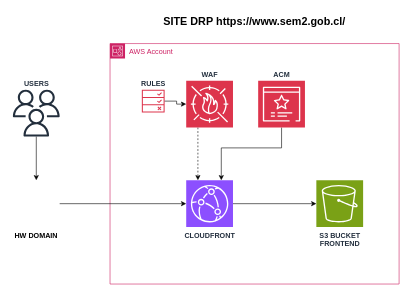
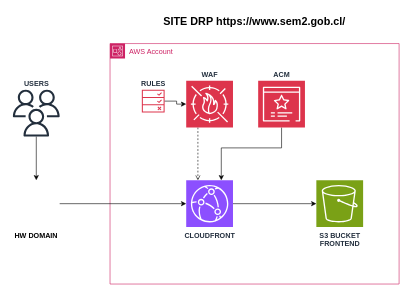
edge "WAF" -> "CLOUDFRONT": arrowhead classic -> open
